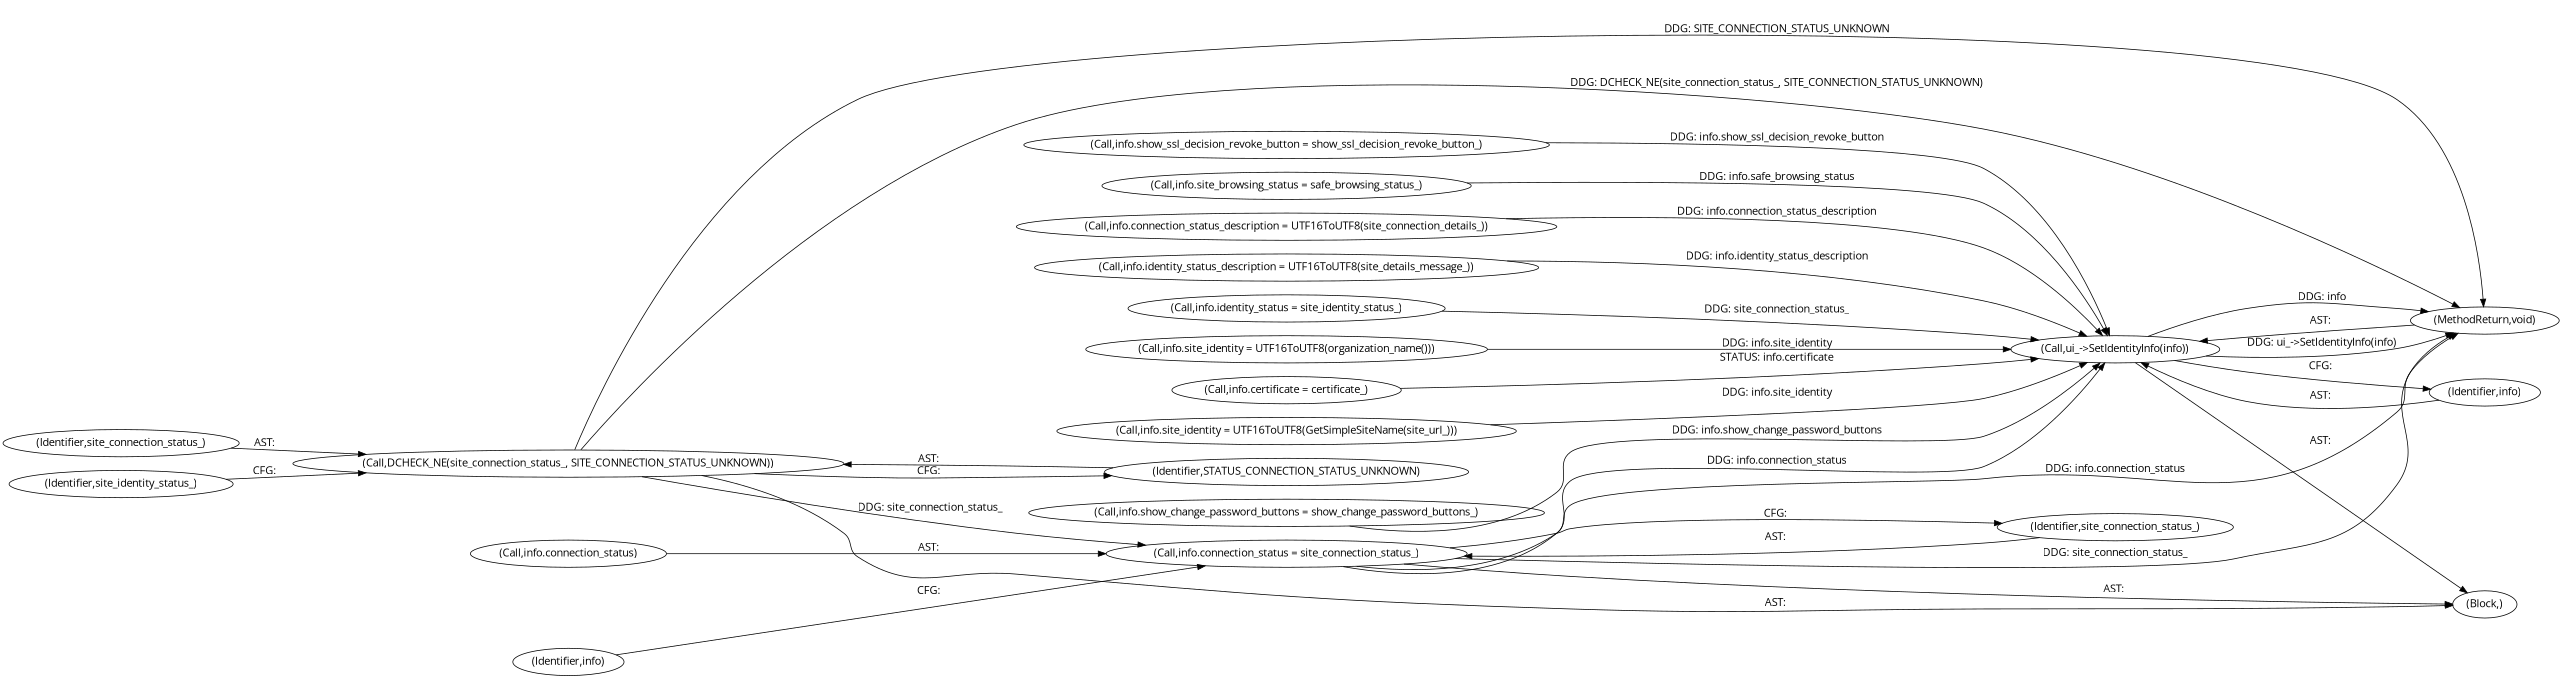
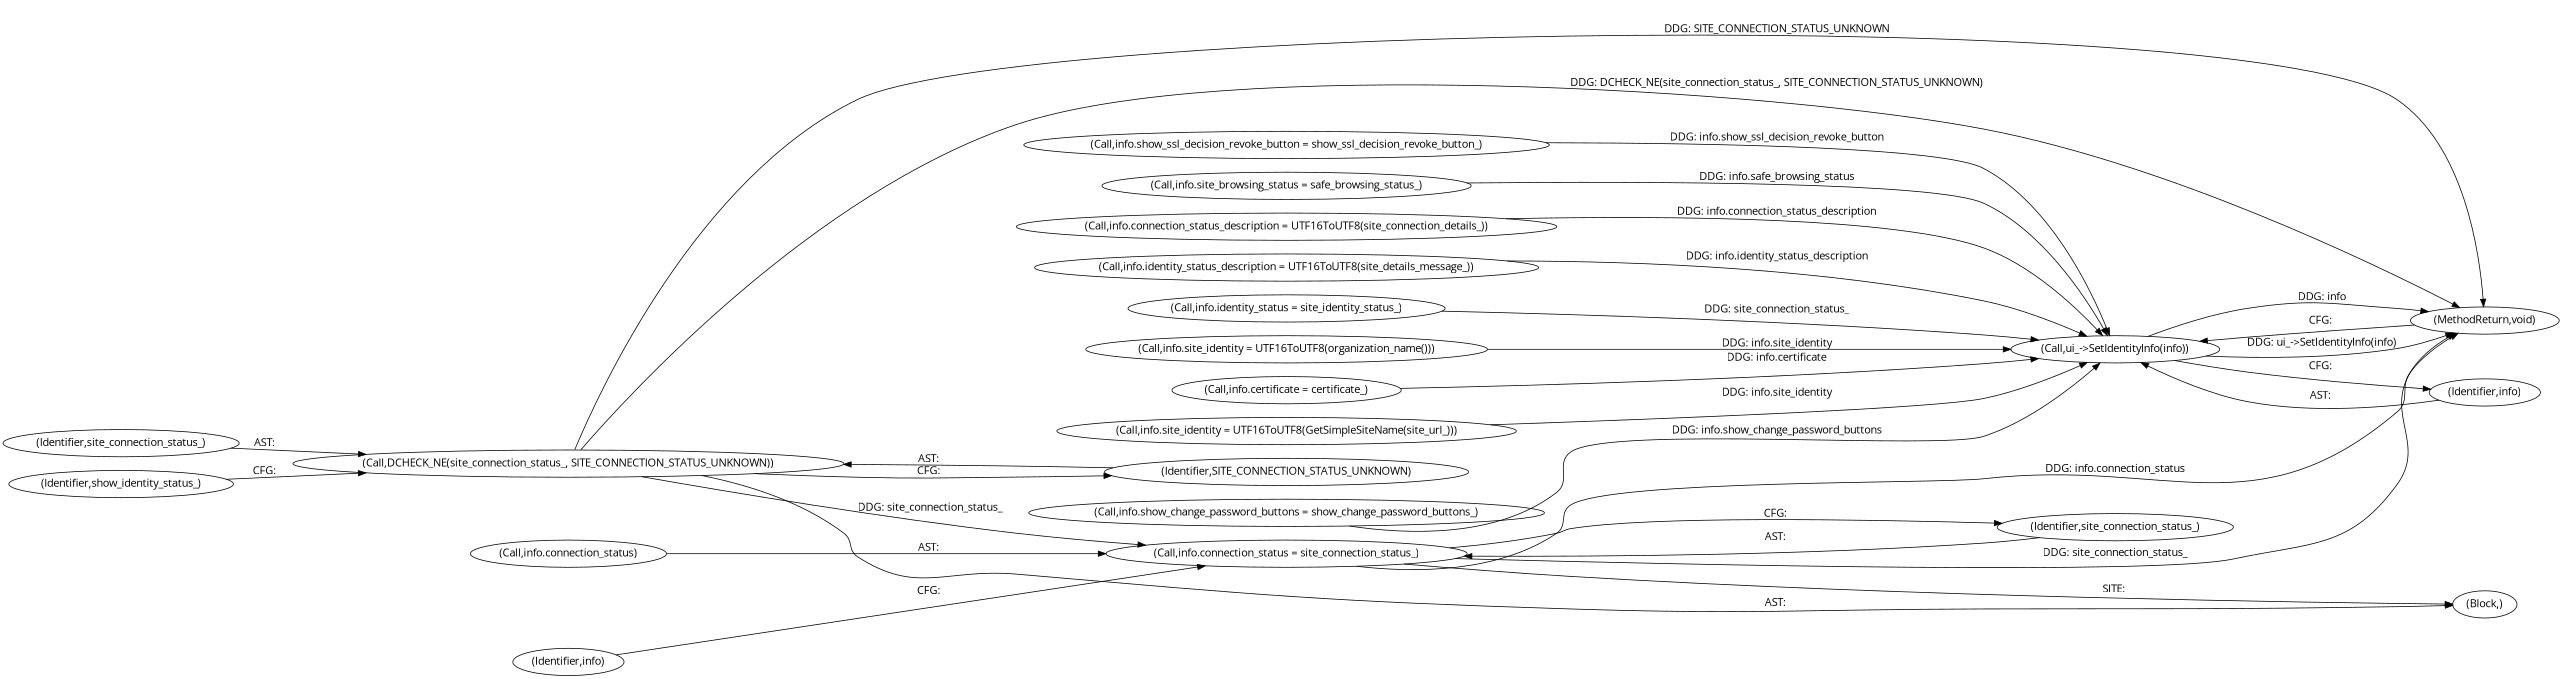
edge "(MethodReturn,void)" -> "(Call,ui_->SetIdentityInfo(info))": label "AST: " -> "CFG: "
edge "(Call,info.certificate = certificate_)" -> "(Call,ui_->SetIdentityInfo(info))": label "STATUS: info.certificate" -> "DDG: info.certificate"
edge "(Call,info.connection_status = site_connection_status_)" -> "(Call,ui_->SetIdentityInfo(info))": removed, label "DDG: info.connection_status"
node "(Identifier,STATUS_CONNECTION_STATUS_UNKNOWN)": label "(Identifier,STATUS_CONNECTION_STATUS_UNKNOWN)" -> "(Identifier,SITE_CONNECTION_STATUS_UNKNOWN)"
edge "(Call,ui_->SetIdentityInfo(info))" -> "(Block,)": removed, label "AST:"
node "(Identifier,site_identity_status_)": label "(Identifier,site_identity_status_)" -> "(Identifier,show_identity_status_)"
edge "(Call,info.connection_status = site_connection_status_)" -> "(Block,)": label "AST: " -> "SITE: "
